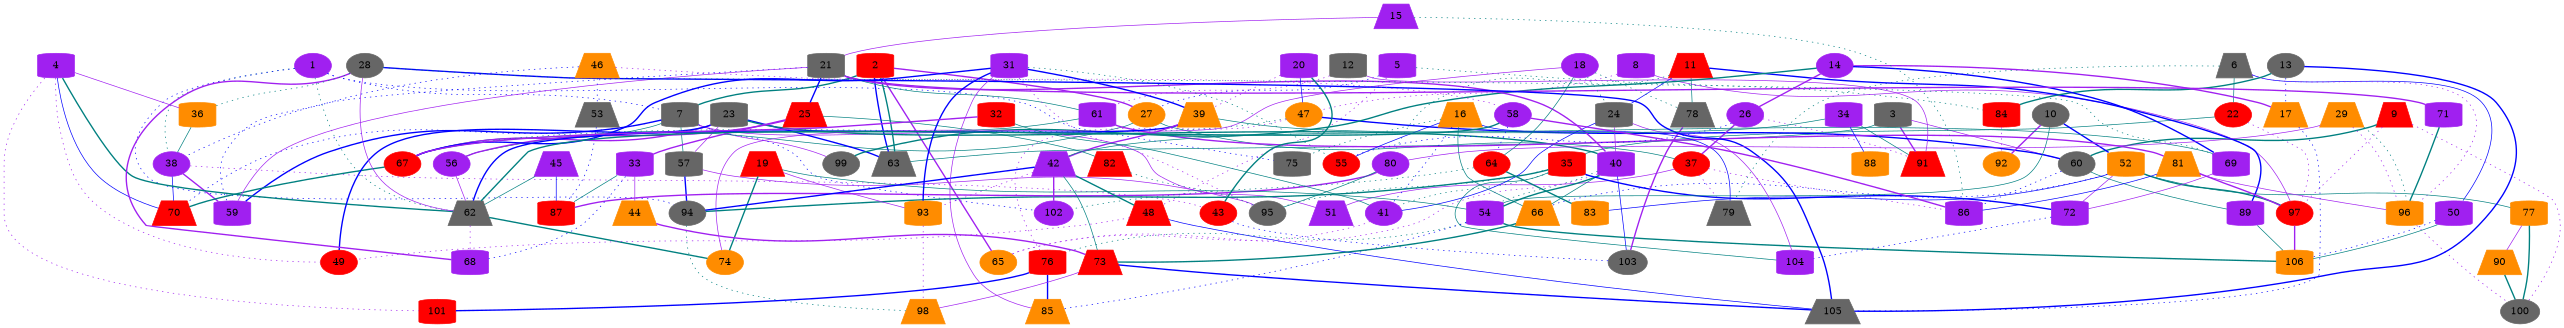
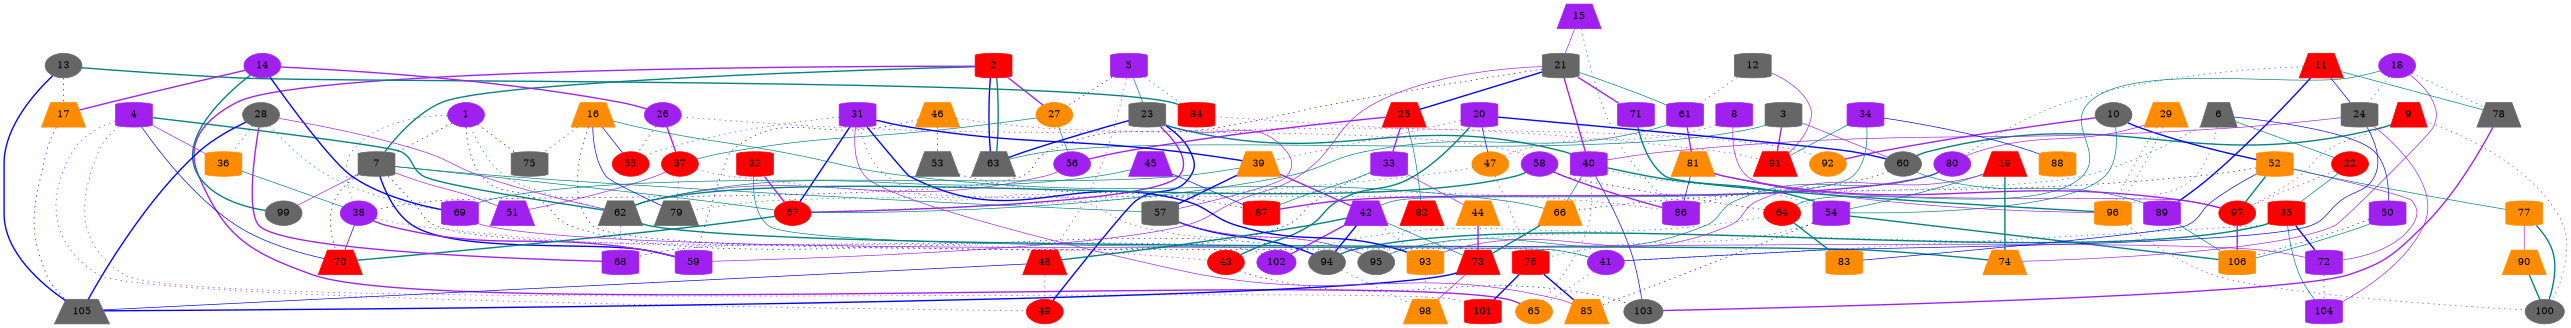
edge "5" -- "23": added
edge "39" -- "62": now "39" -- "57"
edge "47" -- "60": now "20" -- "60"
node "74": shape ellipse -> trapezium
